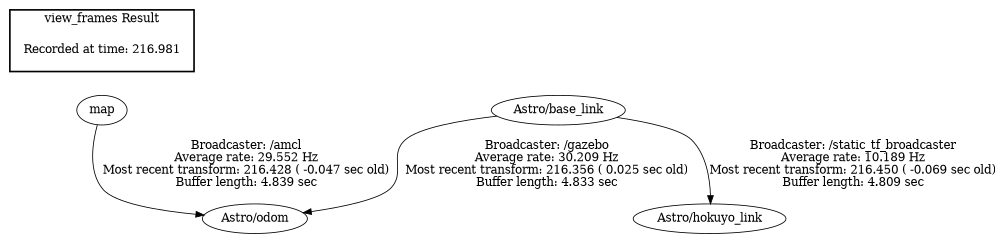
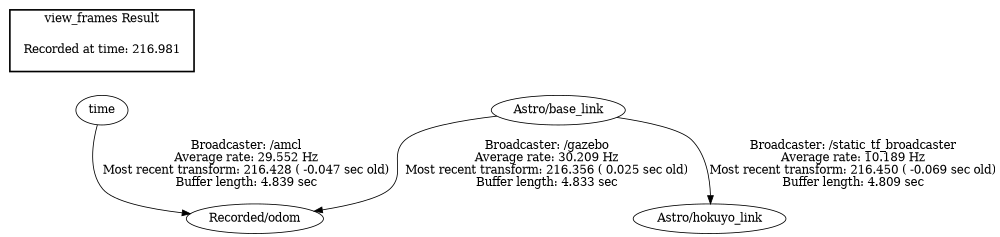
node "map": label "map" -> "time"
node "Astro/odom": label "Astro/odom" -> "Recorded/odom"
